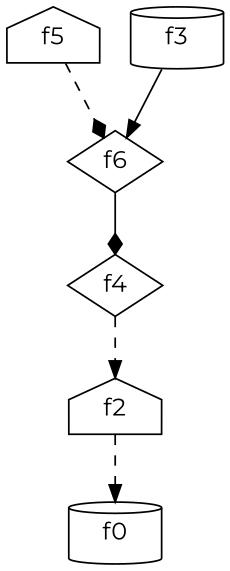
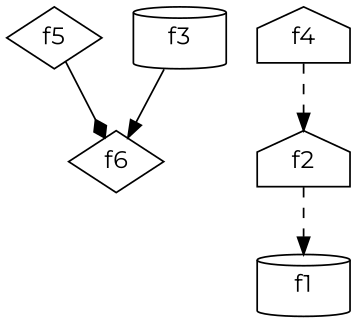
node "f5": shape house -> diamond
edge "f5" -> "f6": style dashed -> solid
edge "f6" -> "f4": removed
node "f4": shape diamond -> house
node "f0": label "f0" -> "f1"
